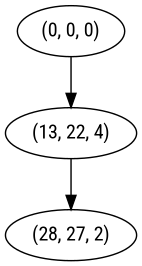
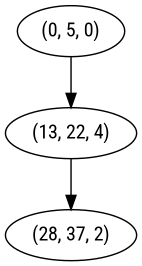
node "(0, 0, 0)": label "(0, 0, 0)" -> "(0, 5, 0)"
node "(28, 27, 2)": label "(28, 27, 2)" -> "(28, 37, 2)"
